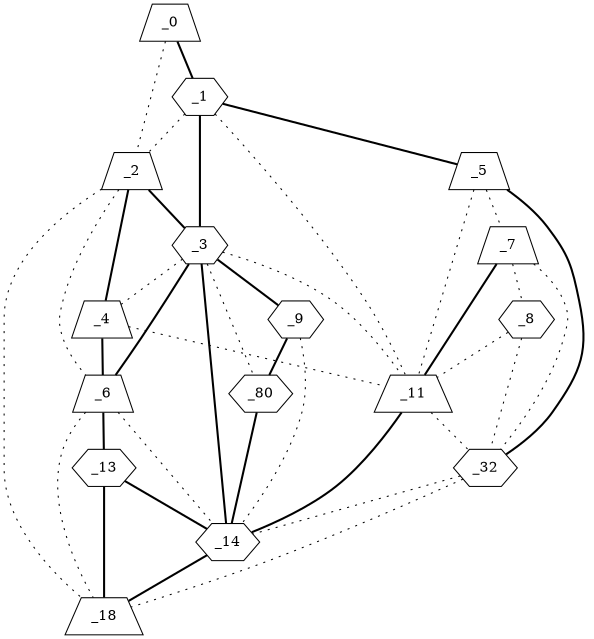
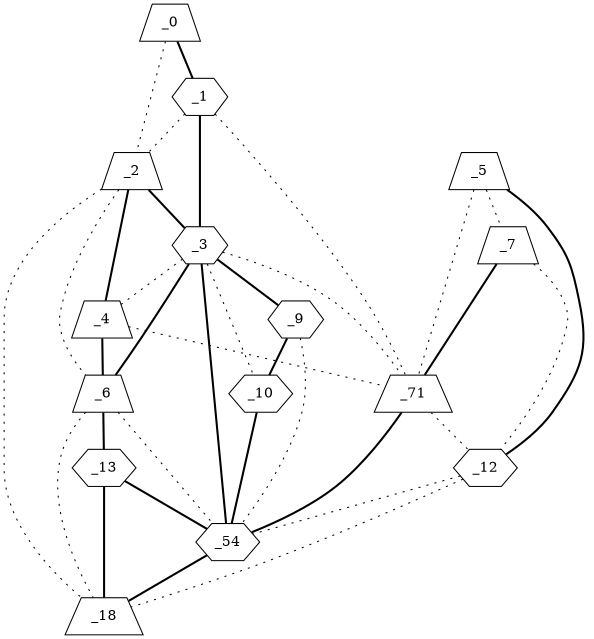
edge "_1" -- "_5": removed
node "_8": removed
node "_80": label "_80" -> "_10"
node "_11": label "_11" -> "_71"
node "_32": label "_32" -> "_12"
node "_14": label "_14" -> "_54"
